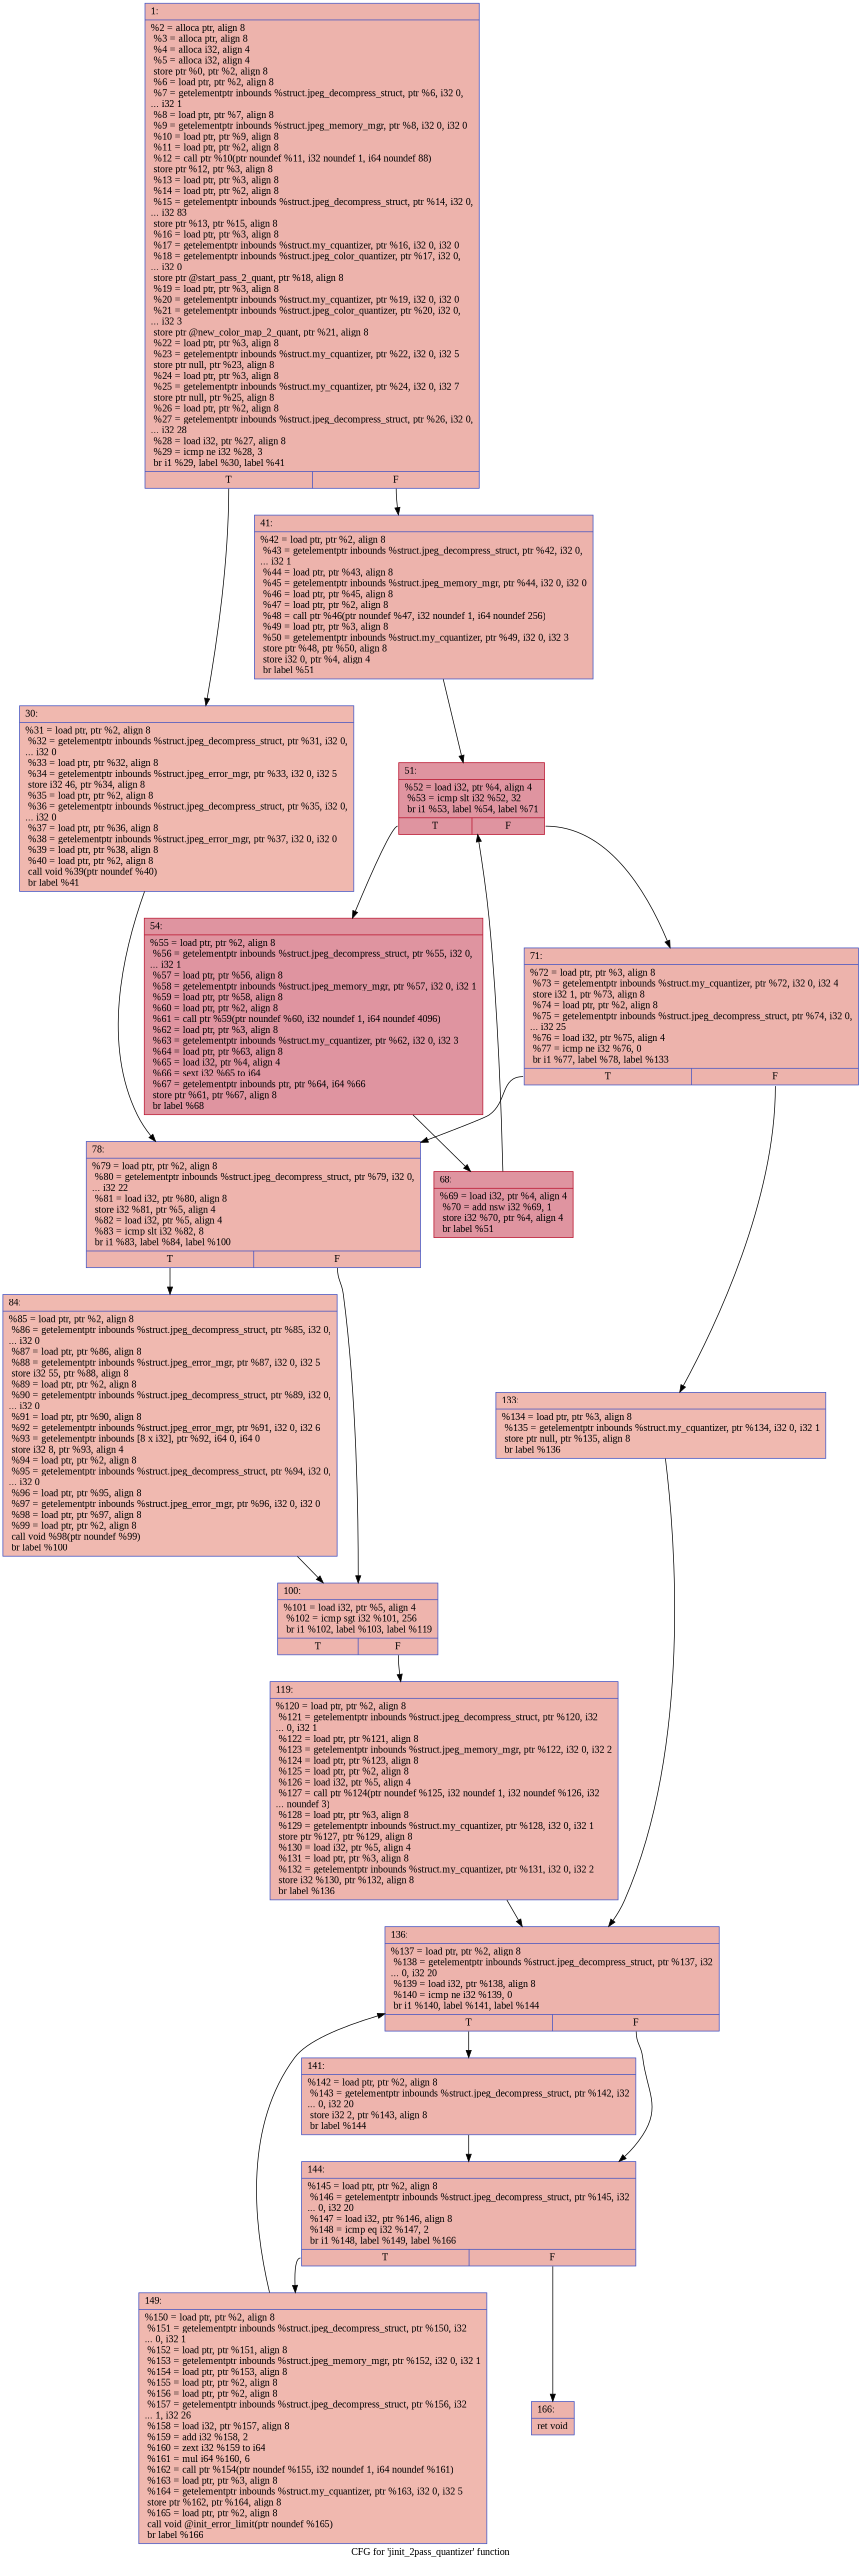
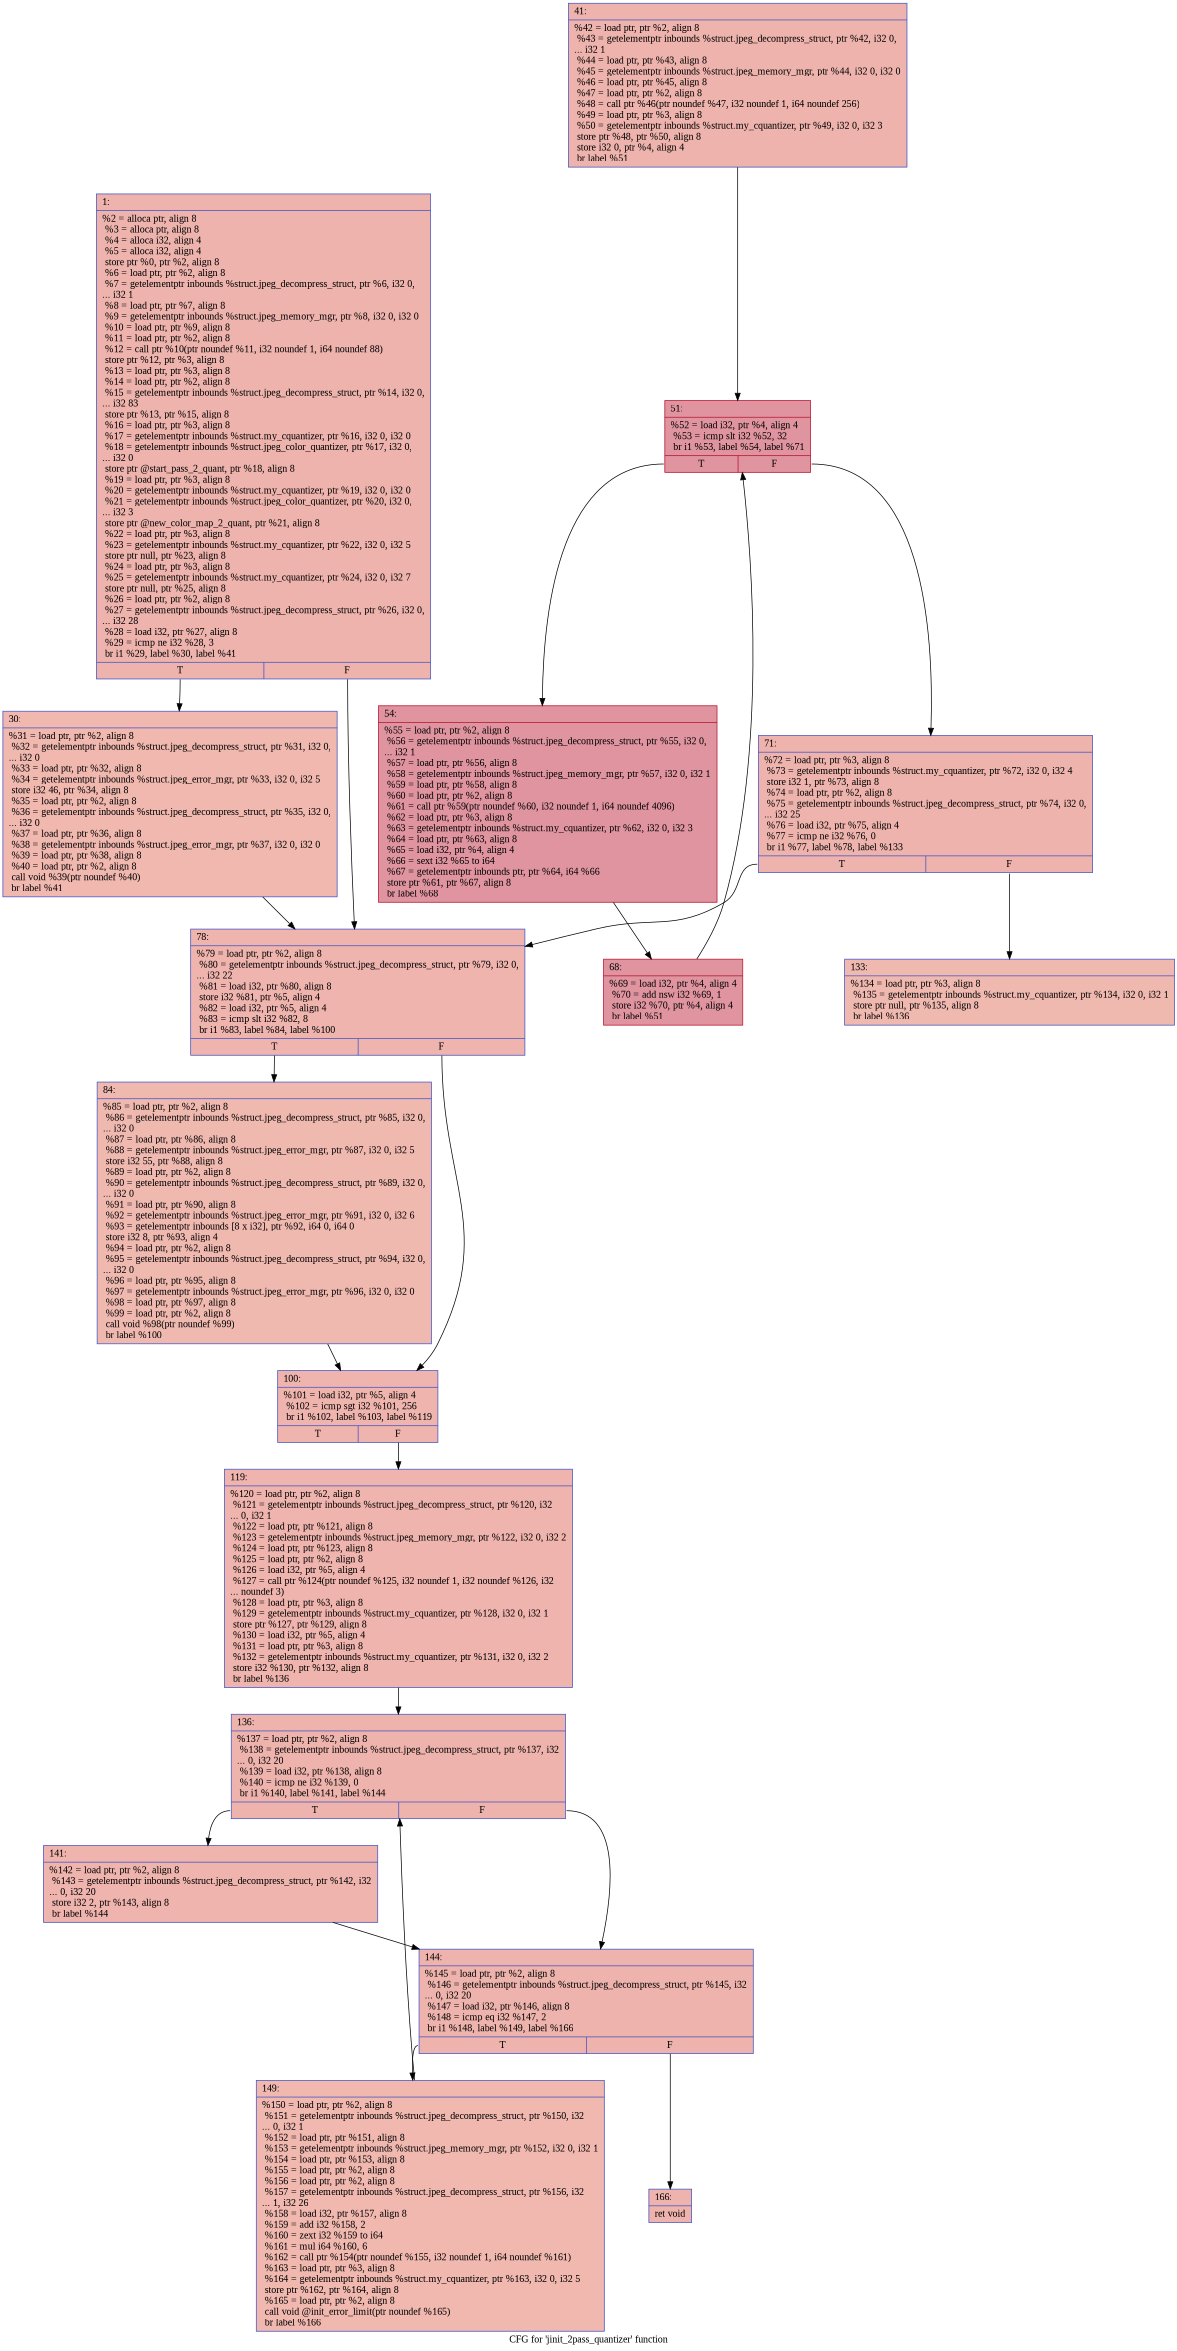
edge "1:" -> "41:": now "1:" -> "78:"
edge "133:" -> "136:": removed
